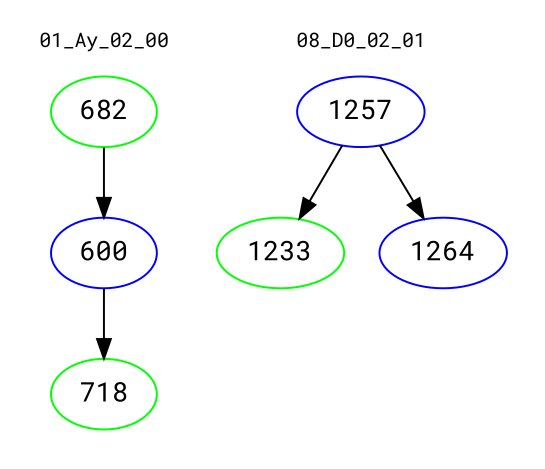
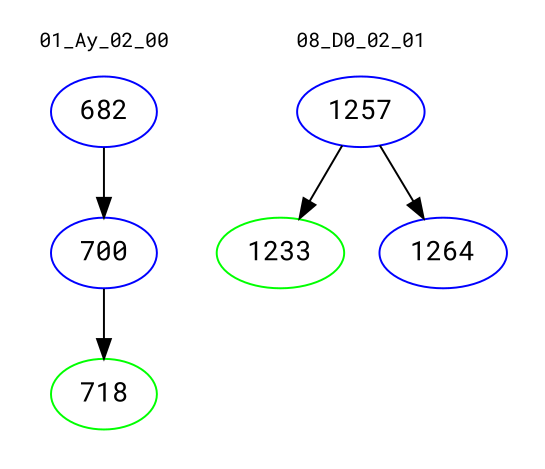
node "682": color green -> blue
node "600": label "600" -> "700"
